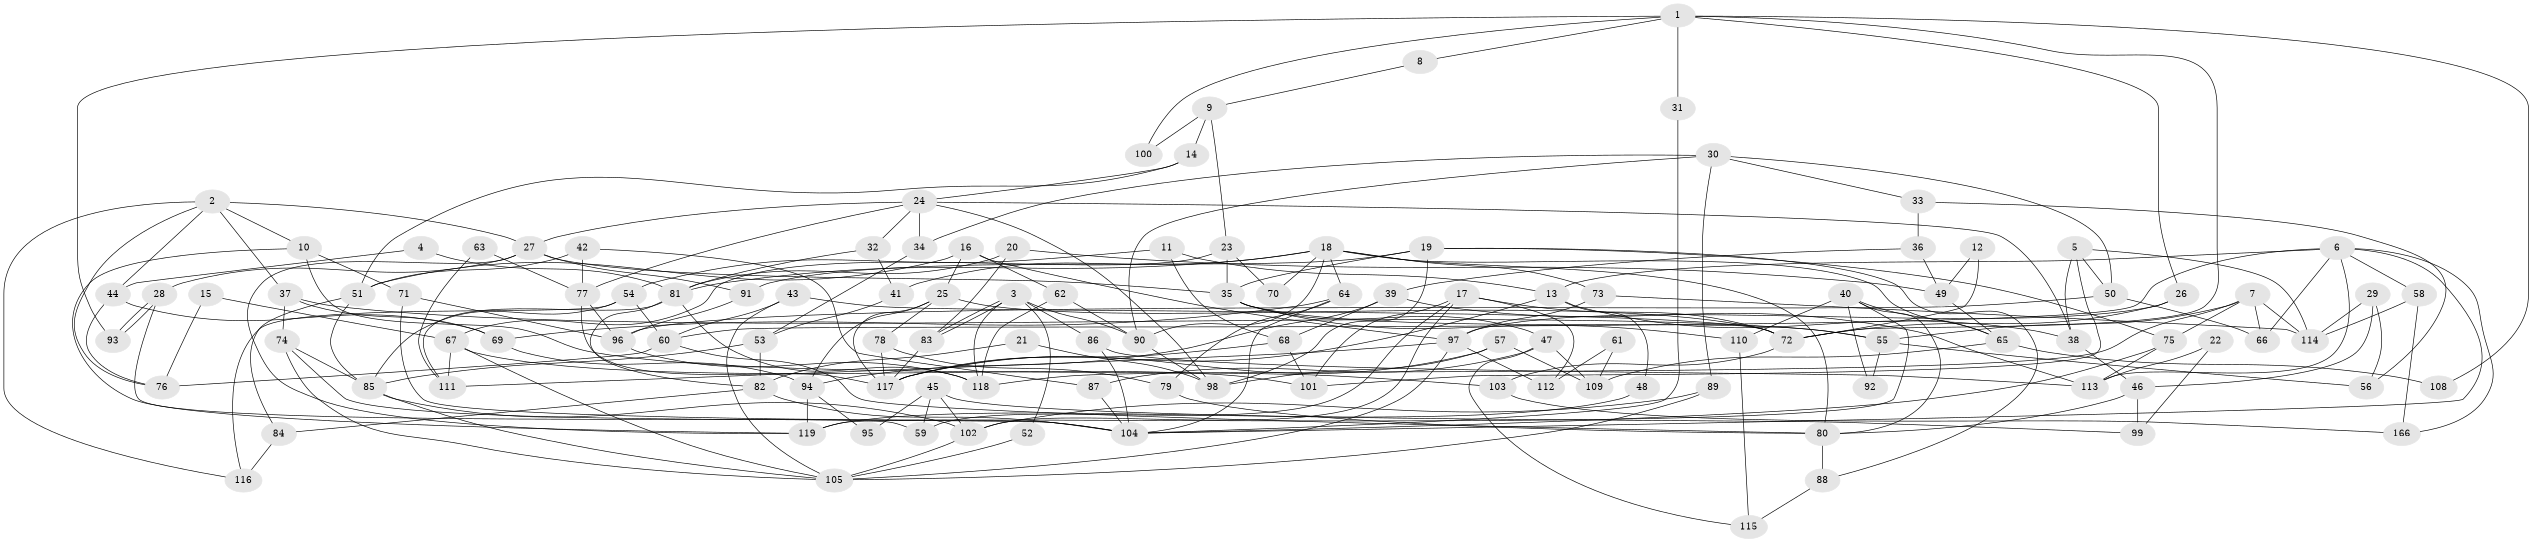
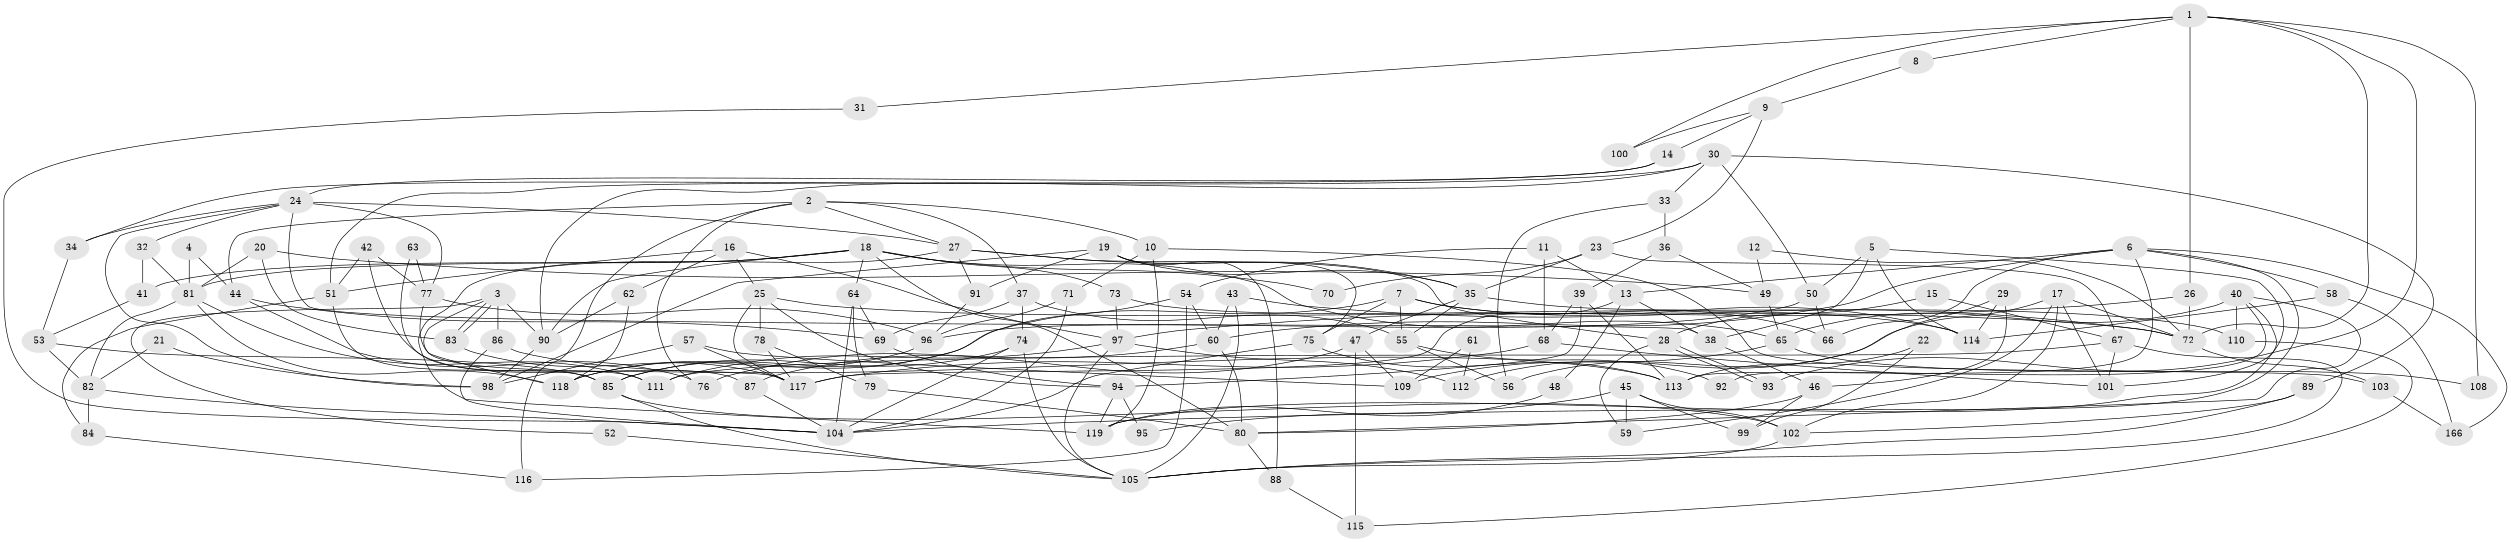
edge "15" -- "76": now "15" -- "28"
